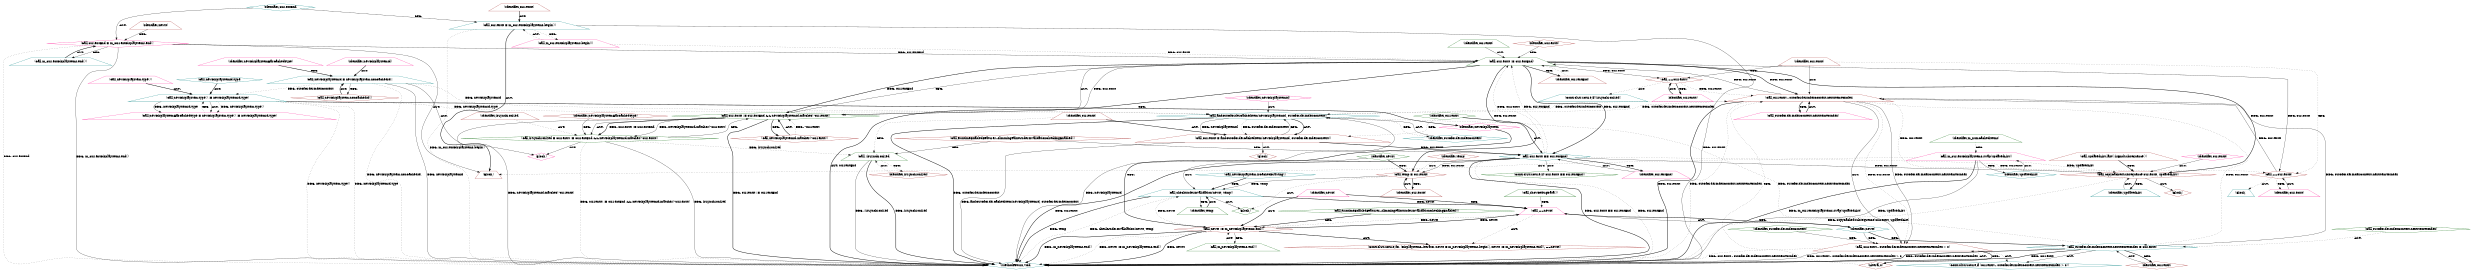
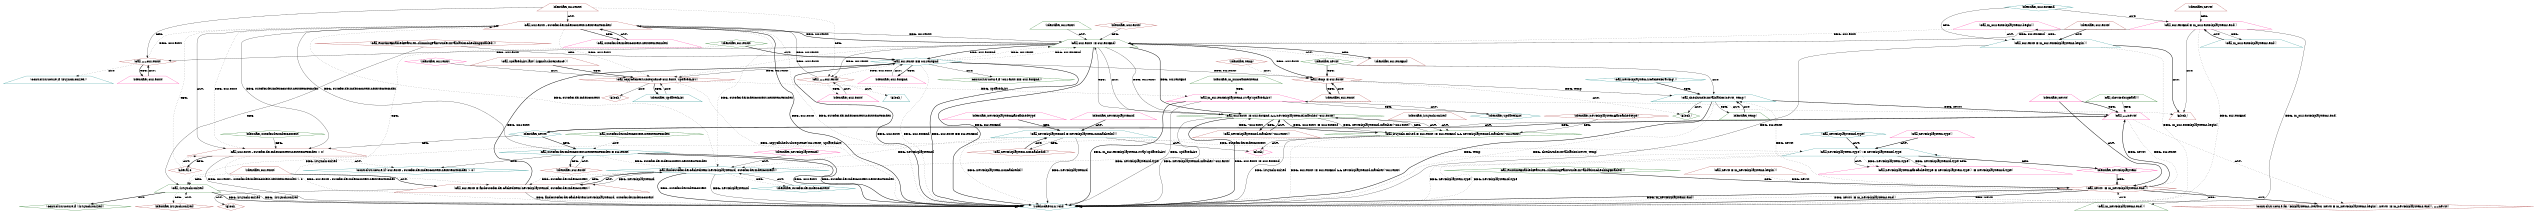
node "(Call,currentEnd = m_currentDisplayItems.end())": shape diamond -> trapezium
edge "(Call,currentIt != currentEnd)" -> "(Call,copyCachedSubsequence(currentIt, updatedList))": style bold -> dotted
edge "(Call,currentIt - outOfOrderIndexContext.nextItemToIndex)" -> "(Call,outOfOrderIndexContext.nextItemToIndex = currentIt)": removed, label "DDG: currentIt"
node "(Call,newDisplayItemId.matches(*currentIt))": shape diamond -> trapezium
edge "(Call,currentIt != currentEnd)" -> "(MethodReturn,void)": label "AST: currentEnd" -> "DDG: currentEnd"
edge "(Call,m_currentDisplayItems.swap(updatedList))" -> "(Call,copyCachedSubsequence(currentIt, updatedList))": reversed
node "(Call,newIt = m_newDisplayItems.begin())": added
node "(ControlStructure,if (!isSynchronized))": added
edge "(Call,++newIt)" -> "(Call,newIt != m_newDisplayItems.end())": label "DDG: newIt" -> "DDG: currentIt"
